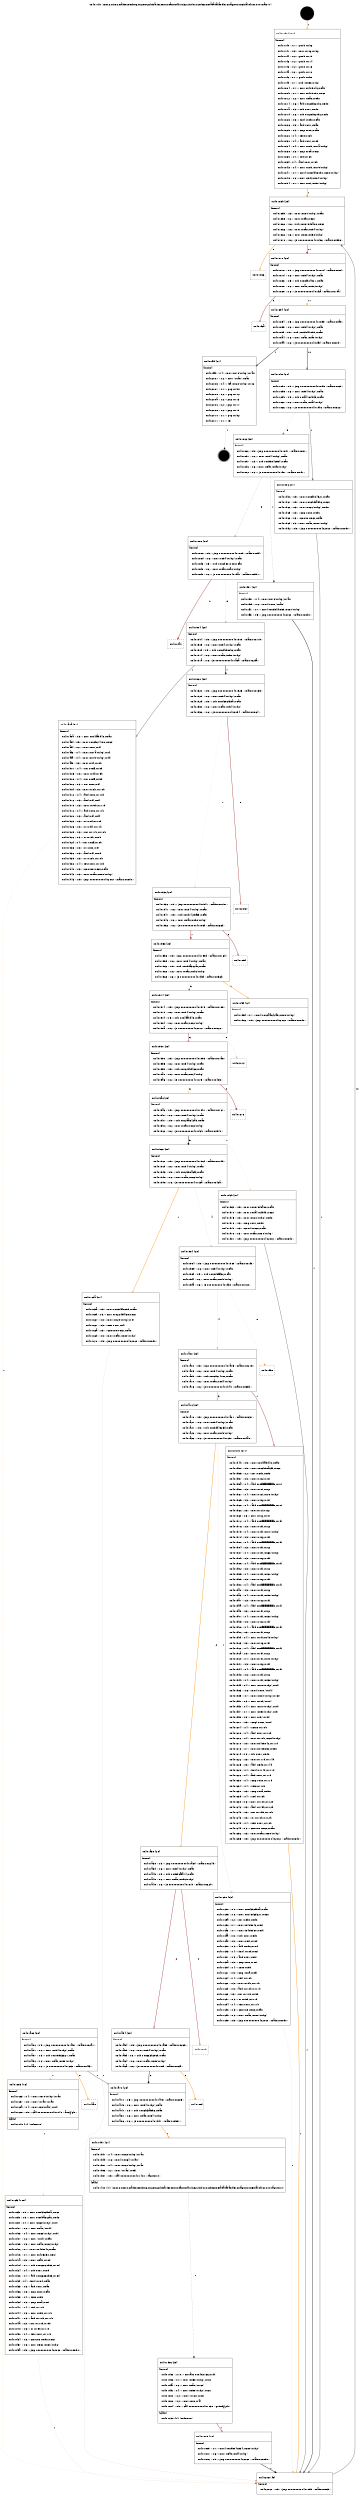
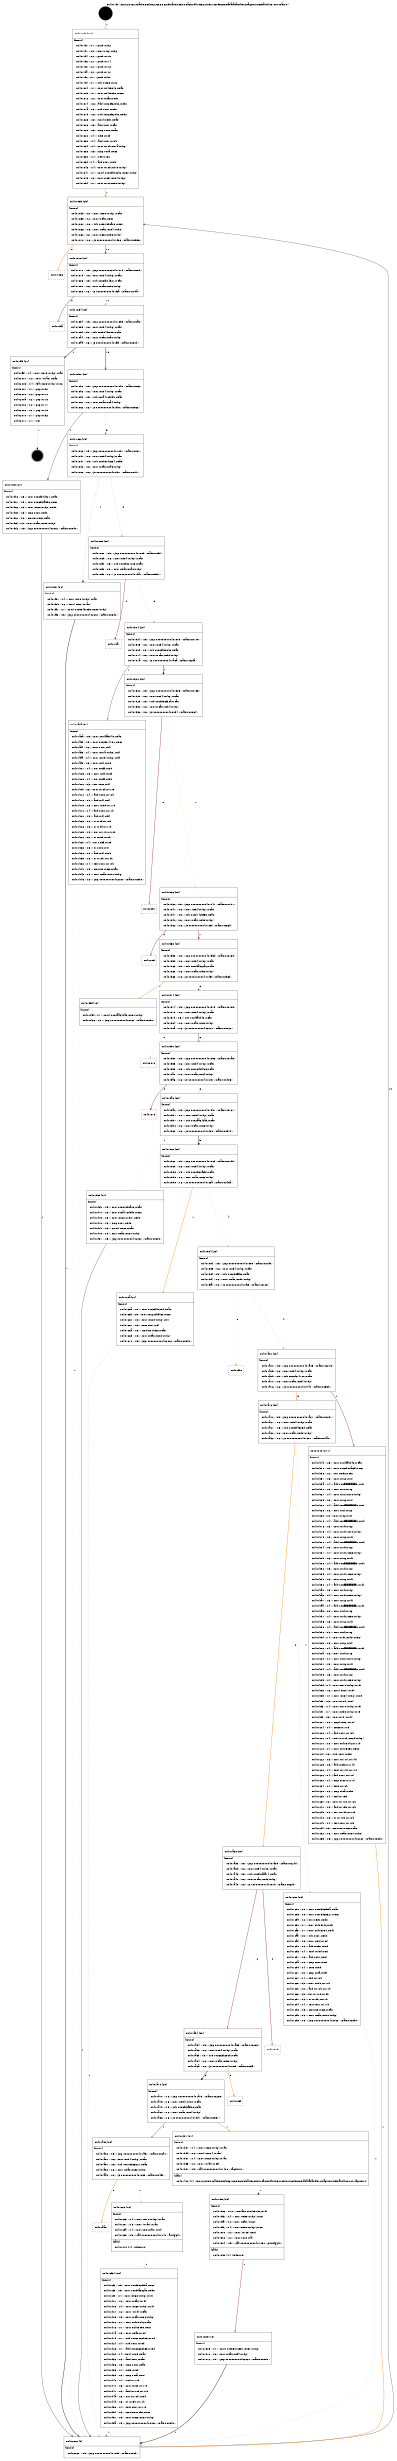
edge "0x401a8c [28]" -> "0x401a70 [28]": reversed
